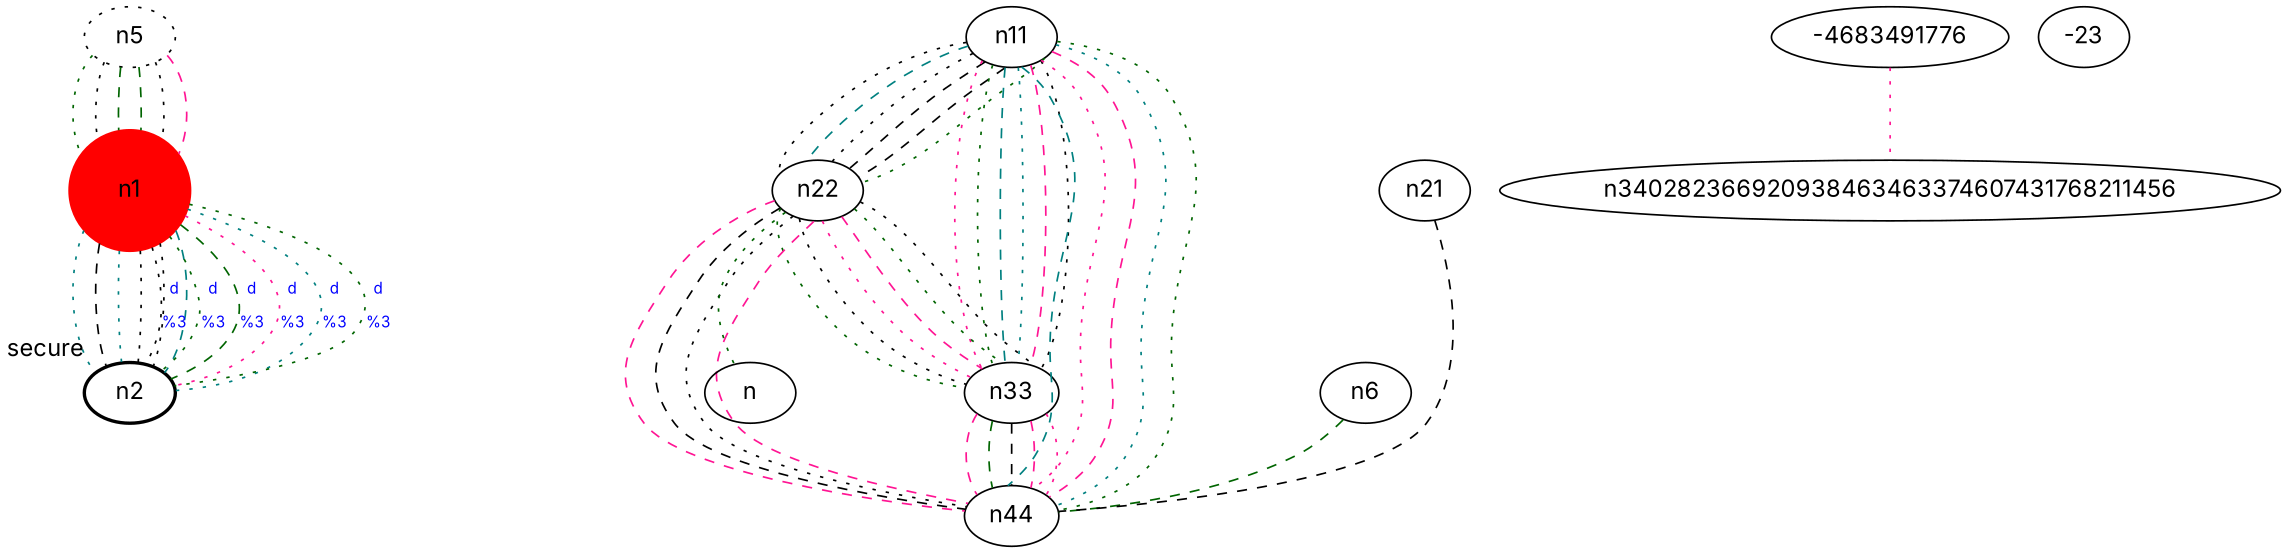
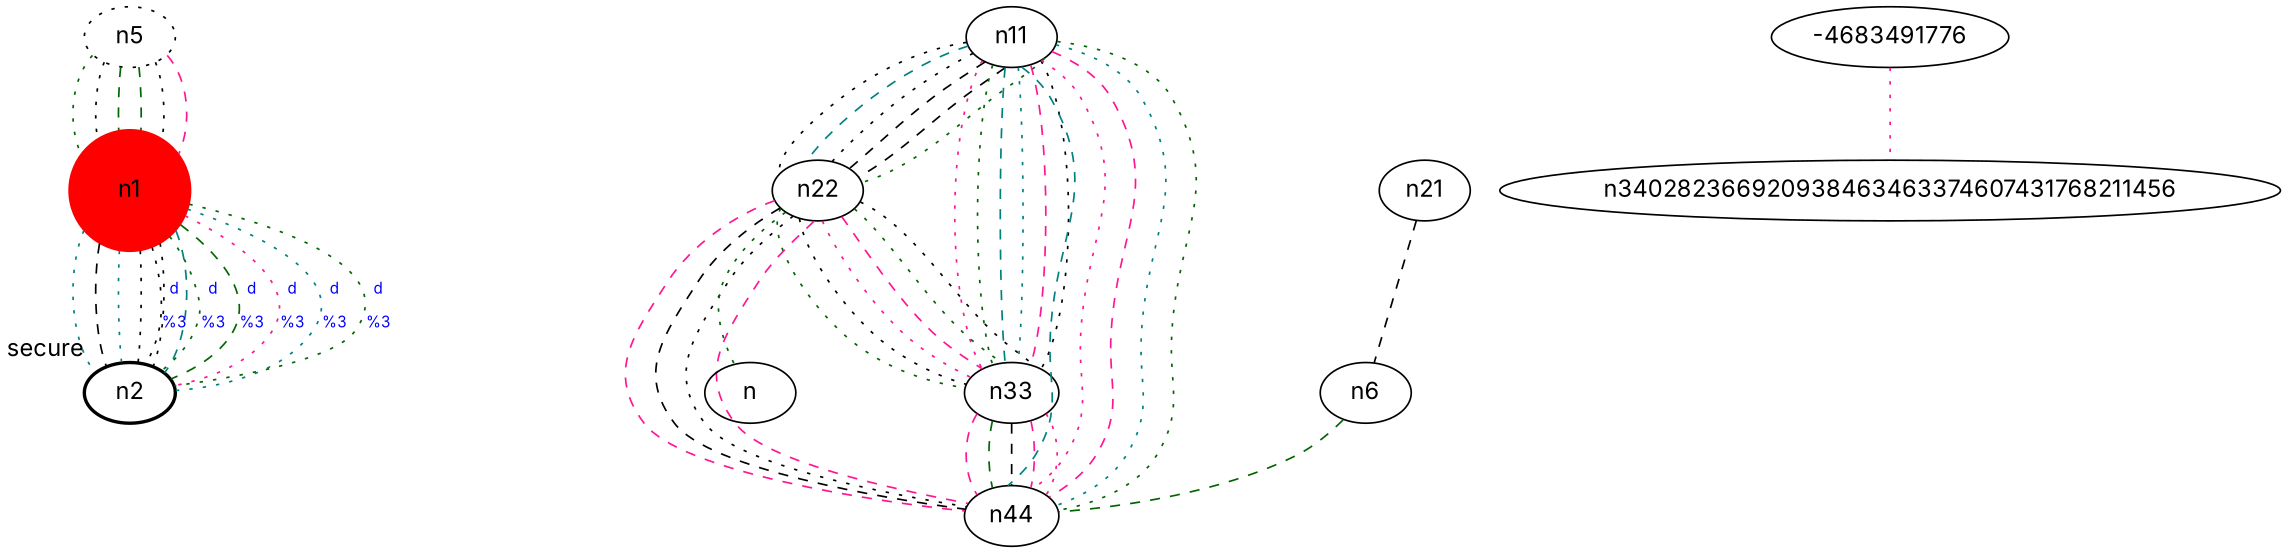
node "-23": removed
edge "n21" -- "n44": now "n21" -- "n6"
